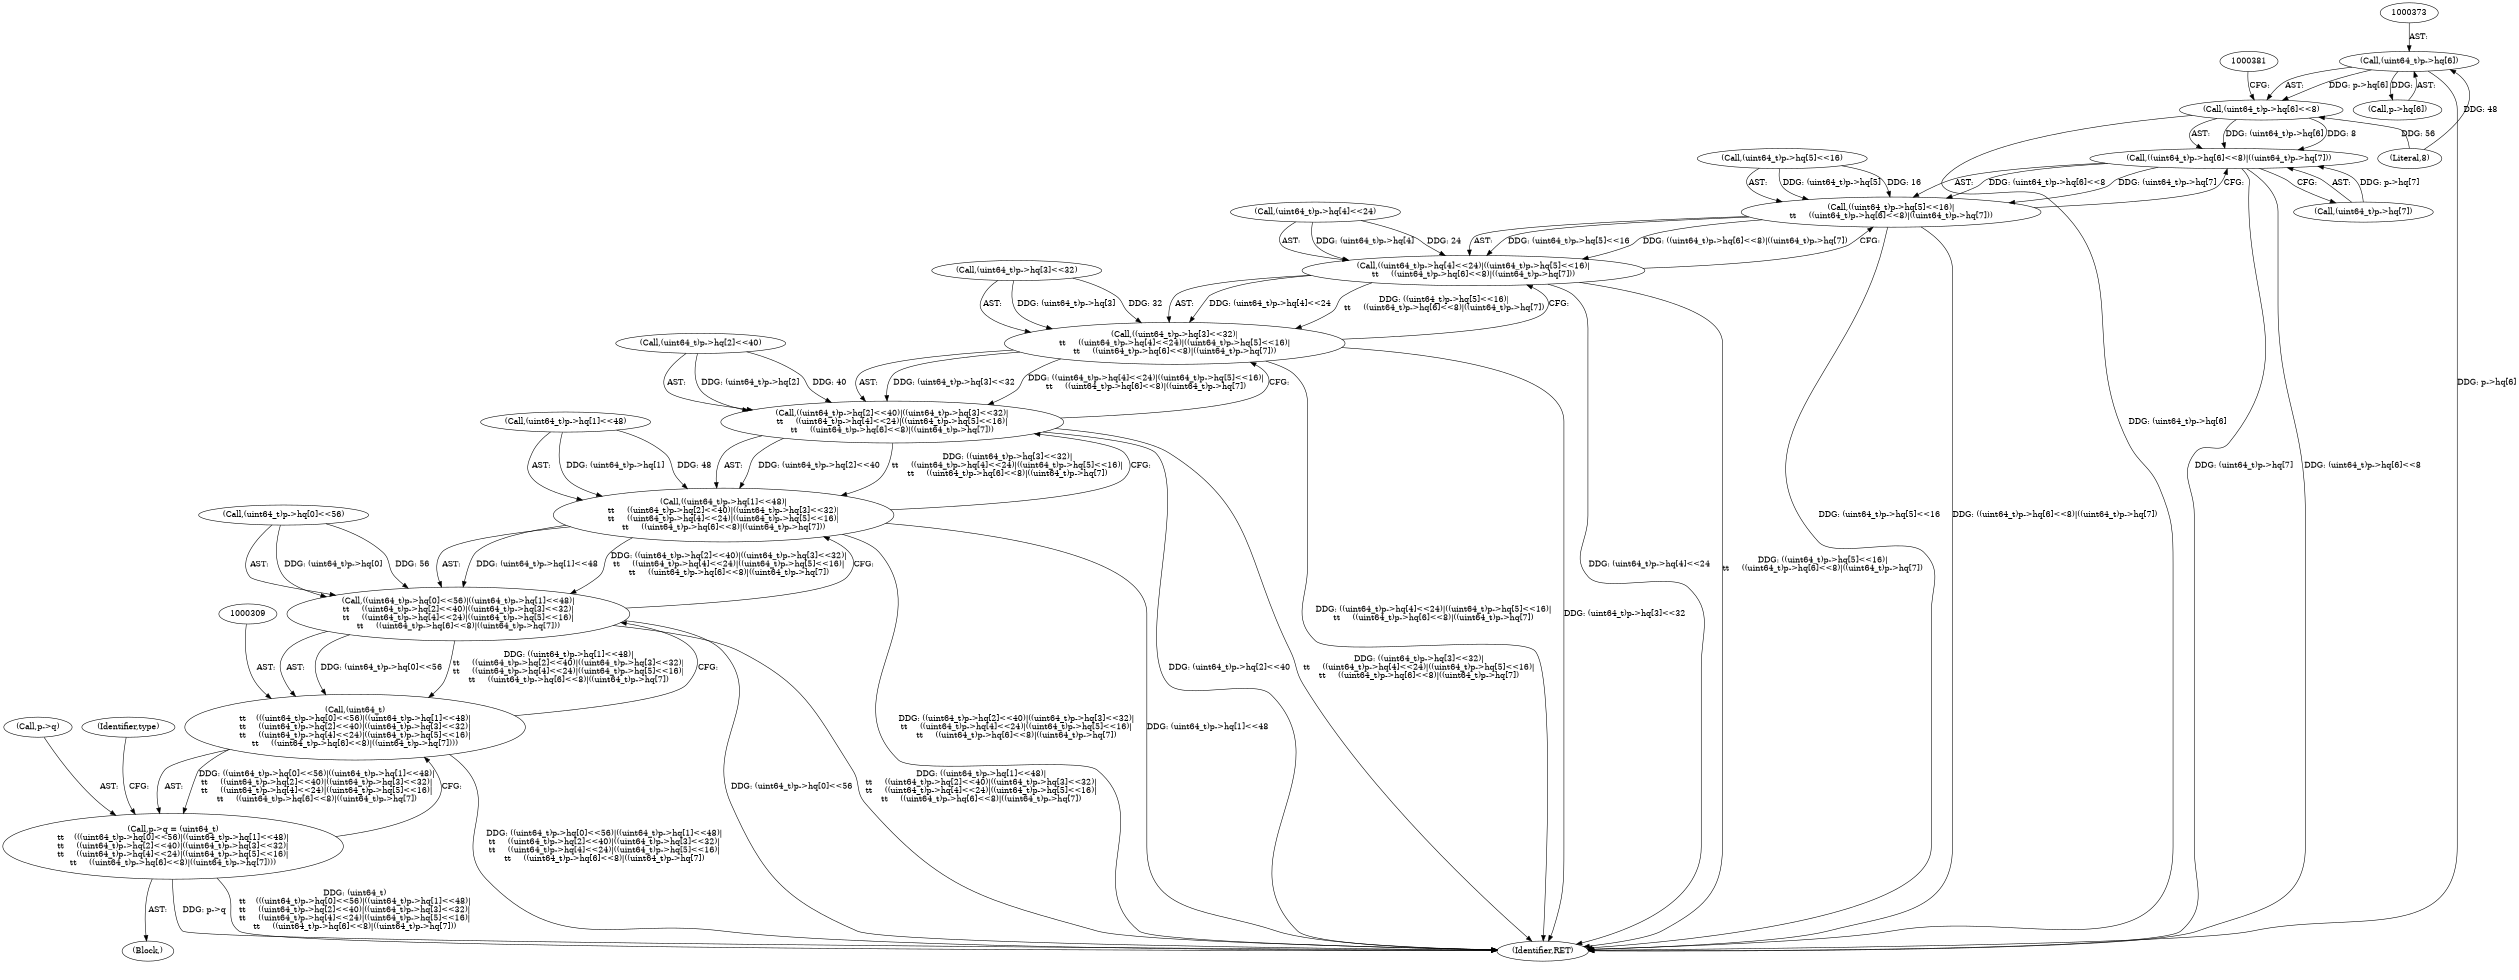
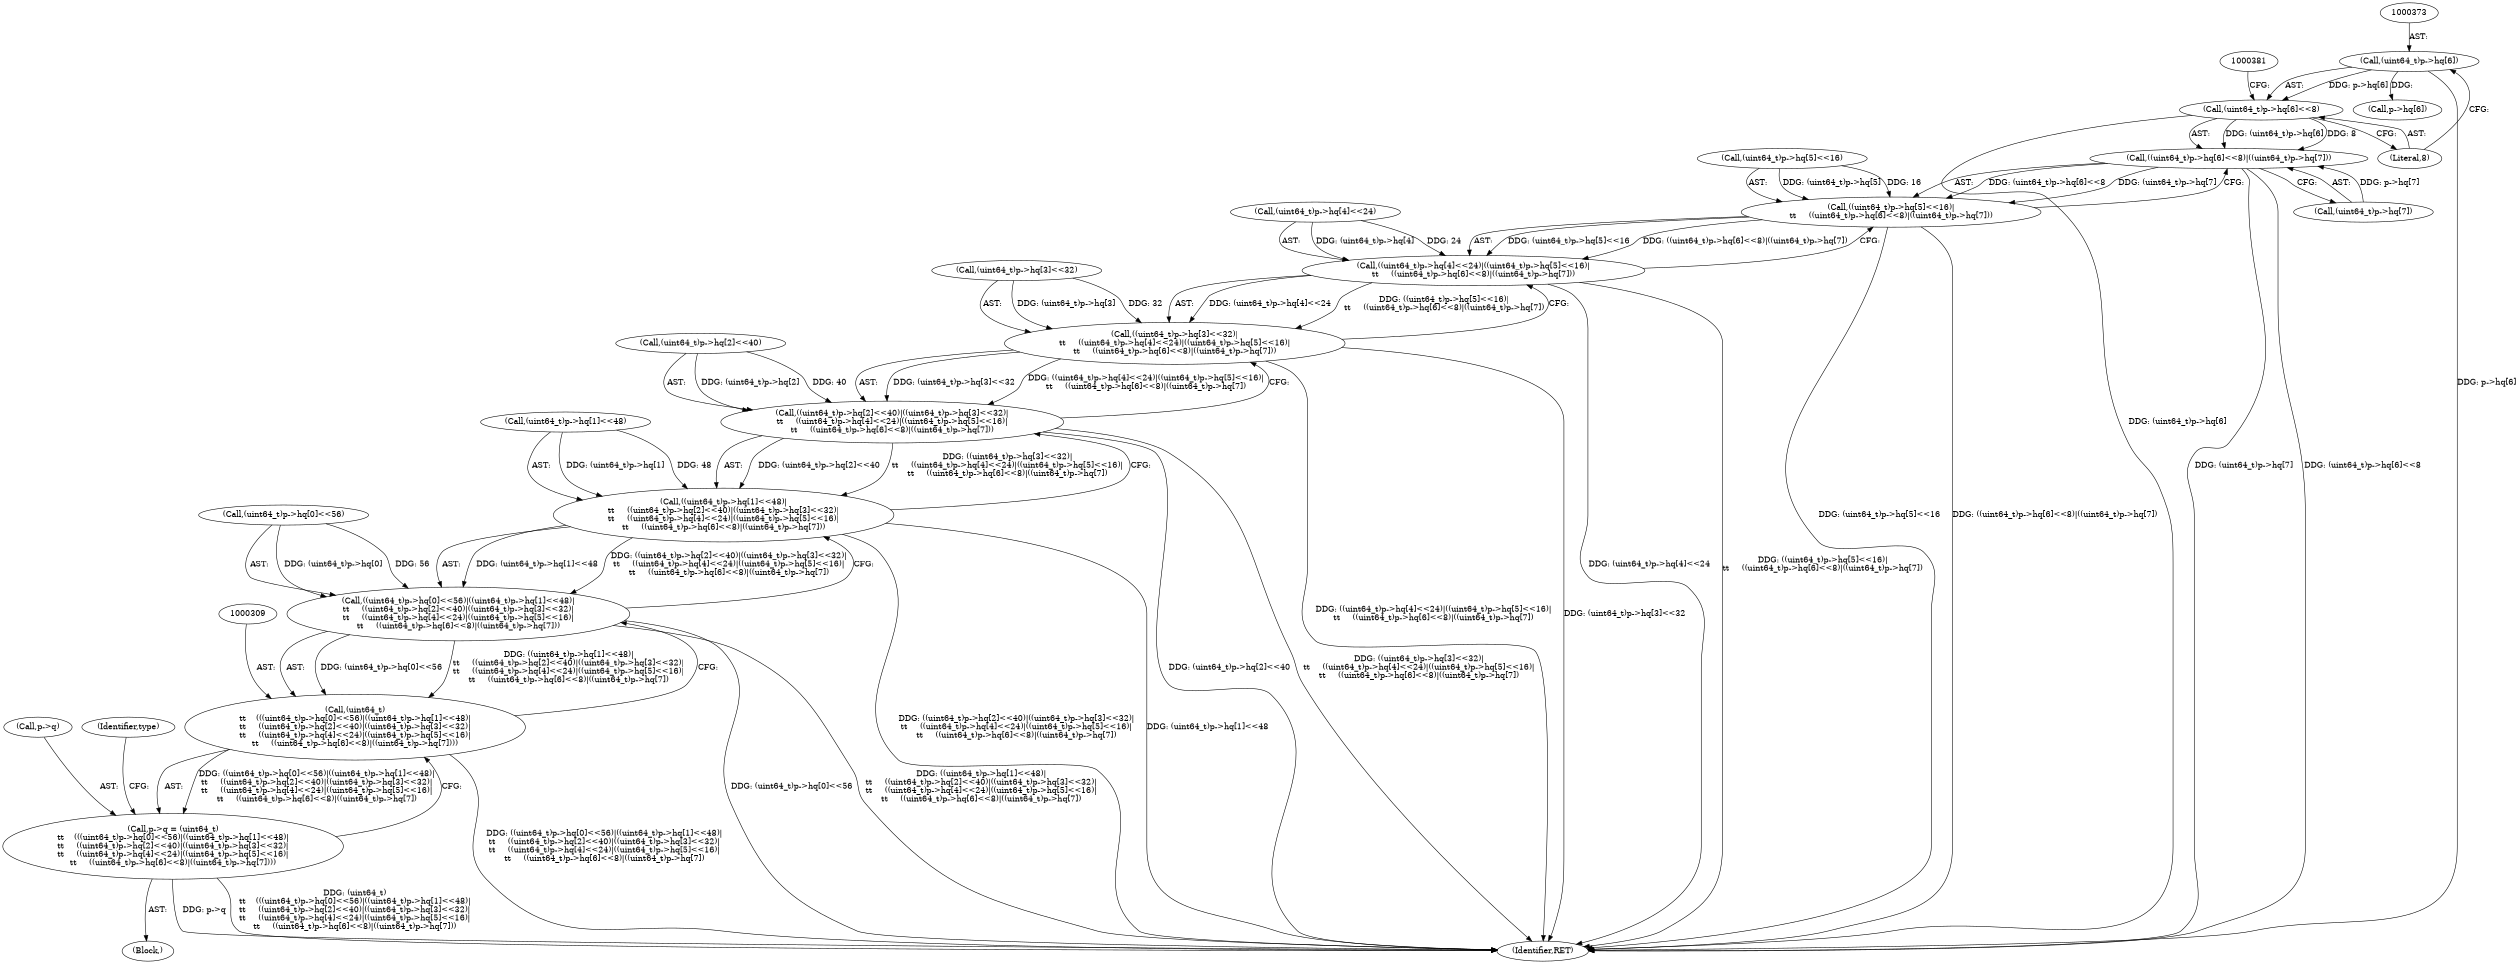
edge "(Call,p->hq[6])" -> "(Call,(uint64_t)p->hq[6])": removed, label "AST:"
edge "(Literal,8)" -> "(Call,(uint64_t)p->hq[6])": label "DDG: 48" -> "CFG: "
edge "(Call,(uint64_t)p->hq[6]<<8)" -> "(Literal,8)": added, label "CFG:"
edge "(Literal,8)" -> "(Call,(uint64_t)p->hq[6]<<8)": label "DDG: 56" -> "AST: "
